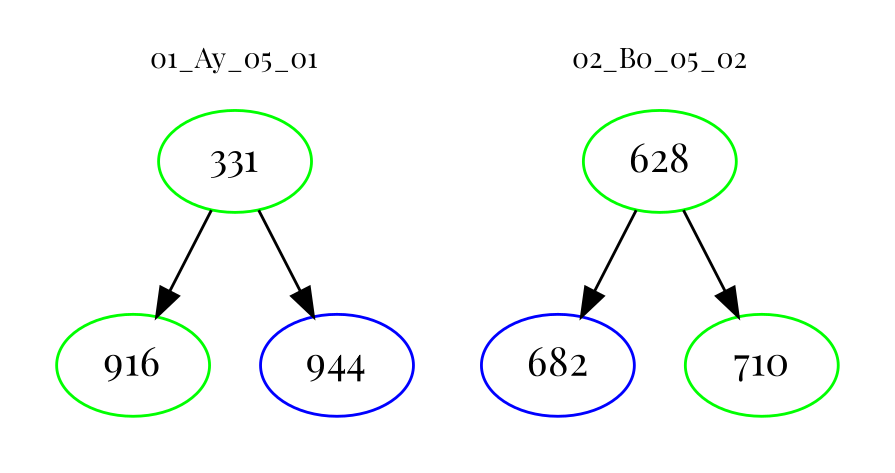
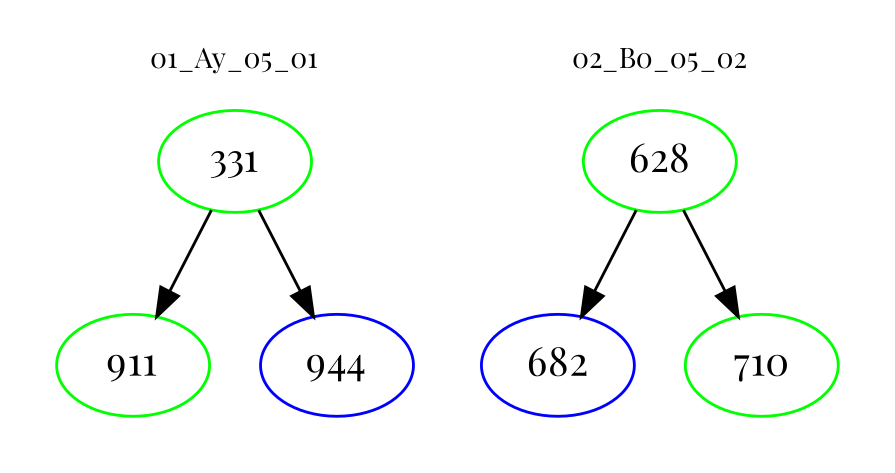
node "916": label "916" -> "911"
